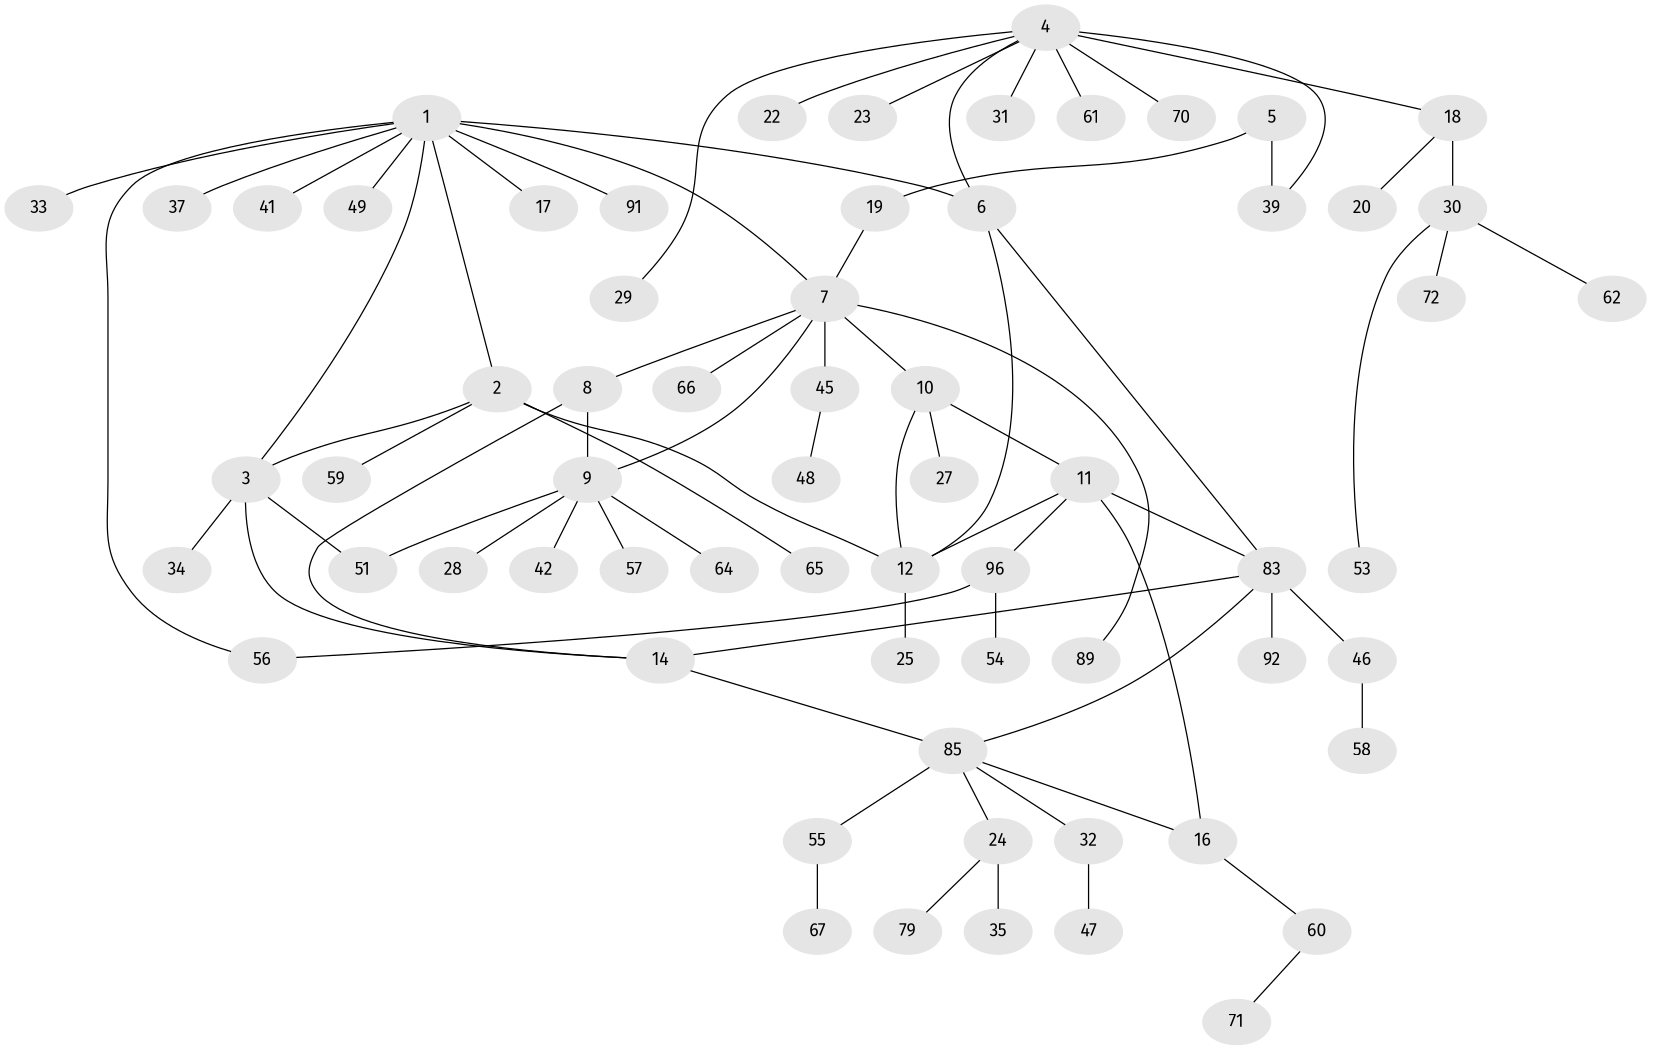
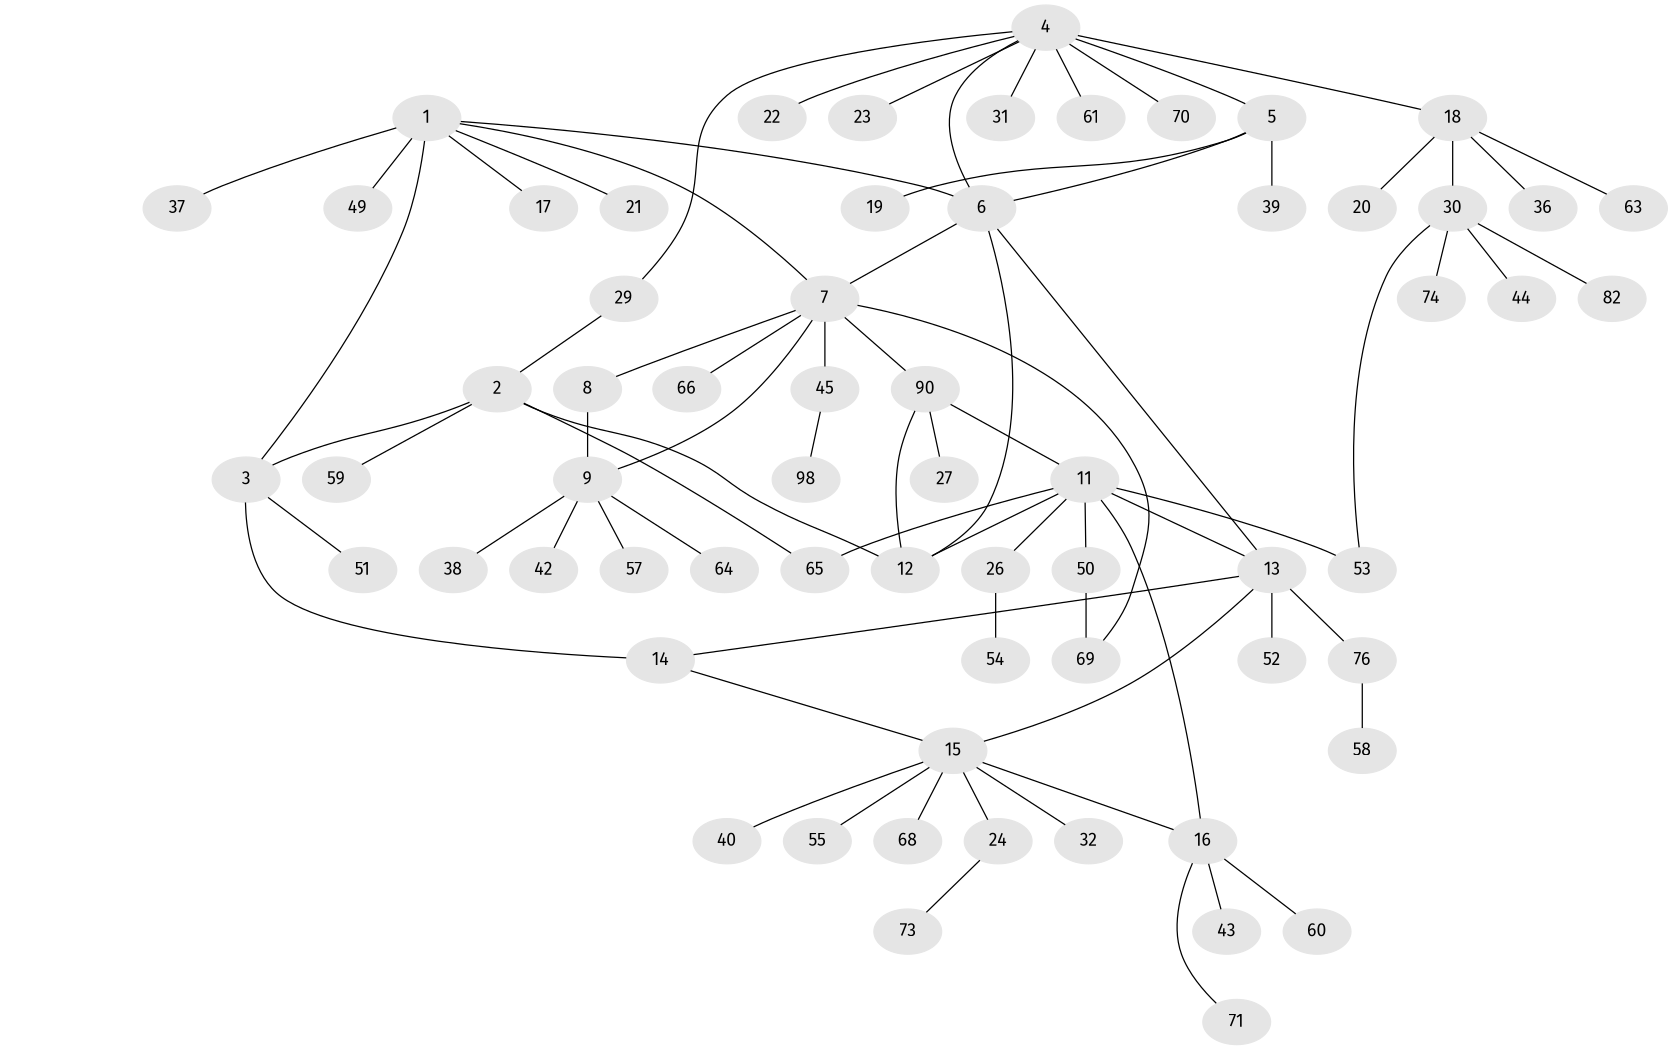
edge "4" -- "39": now "4" -- "5"
edge "5" -- "6": added
node "33": removed
node "41": removed
node "91": label "91" -> "21"
node "36": added
node "63": added
edge "1" -- "2": now "29" -- "2"
edge "19" -- "7": now "6" -- "7"
node "72": label "72" -> "74"
node "44": added
node "62": label "62" -> "82"
node "10": label "10" -> "90"
node "48": label "48" -> "98"
edge "11" -- "53": added
edge "11" -- "65": added
edge "9" -- "51": removed
node "34": removed
node "28": label "28" -> "38"
node "96": label "96" -> "26"
node "50": added
node "83": label "83" -> "13"
edge "8" -- "14": removed
node "56": removed
node "25": removed
node "89": label "89" -> "69"
node "92": label "92" -> "52"
node "46": label "46" -> "76"
node "85": label "85" -> "15"
node "40": added
node "68": added
node "67": removed
node "79": label "79" -> "73"
node "35": removed
node "47": removed
node "43": added
edge "60" -- "71": now "16" -- "71"
